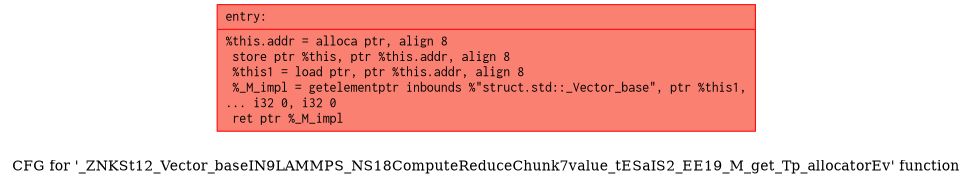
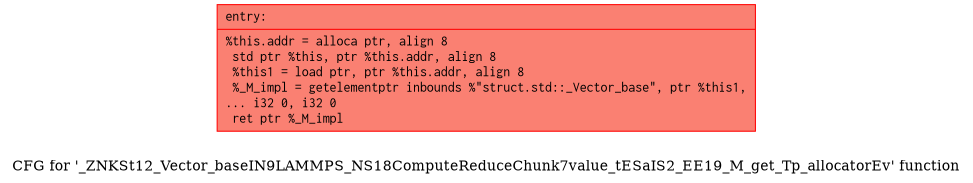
node "entry:": text "store ptr %this, ptr %this.addr, align 8" -> "std ptr %this, ptr %this.addr, align 8"
